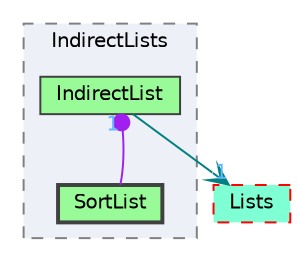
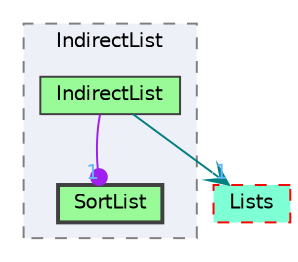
cluster "IndirectLists": label "IndirectLists" -> "IndirectList"
edge "SortList" -> "IndirectList": reversed
